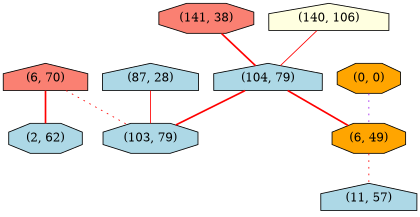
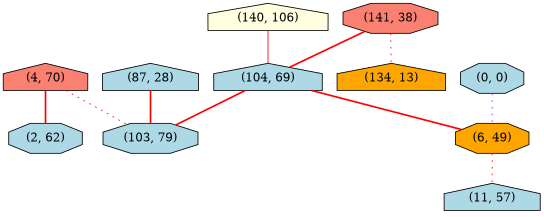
node "(6, 70)": label "(6, 70)" -> "(4, 70)"
node "(104, 79)": label "(104, 79)" -> "(104, 69)"
node "(0, 0)": fillcolor orange -> lightblue
node "(134, 13)": added
edge "(87, 28)" -- "(103, 79)": style solid -> bold
